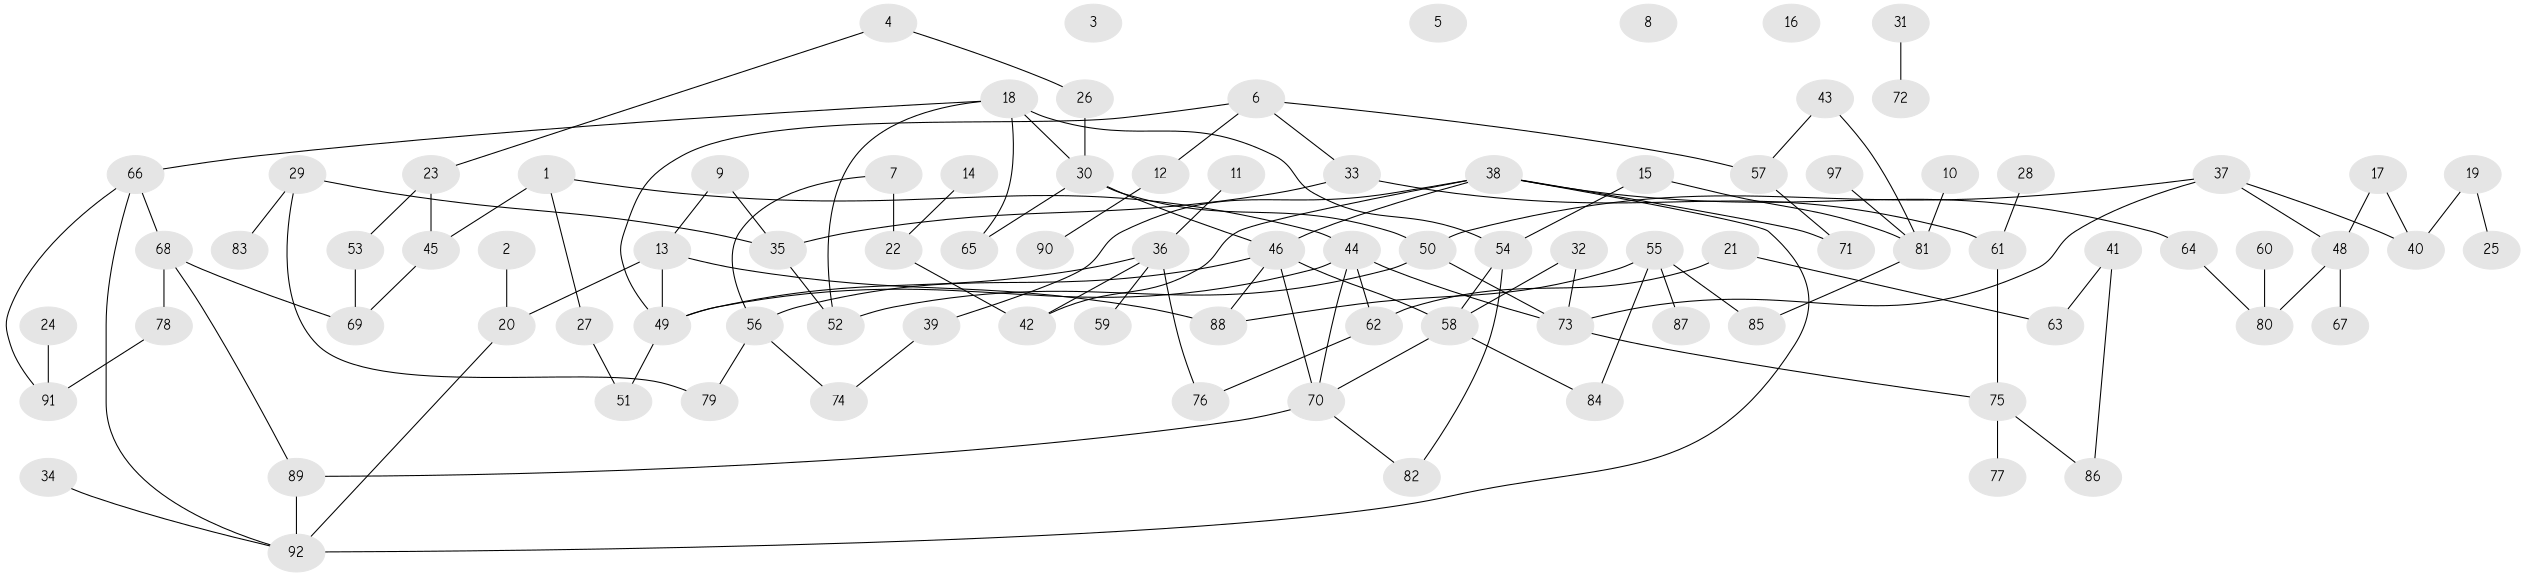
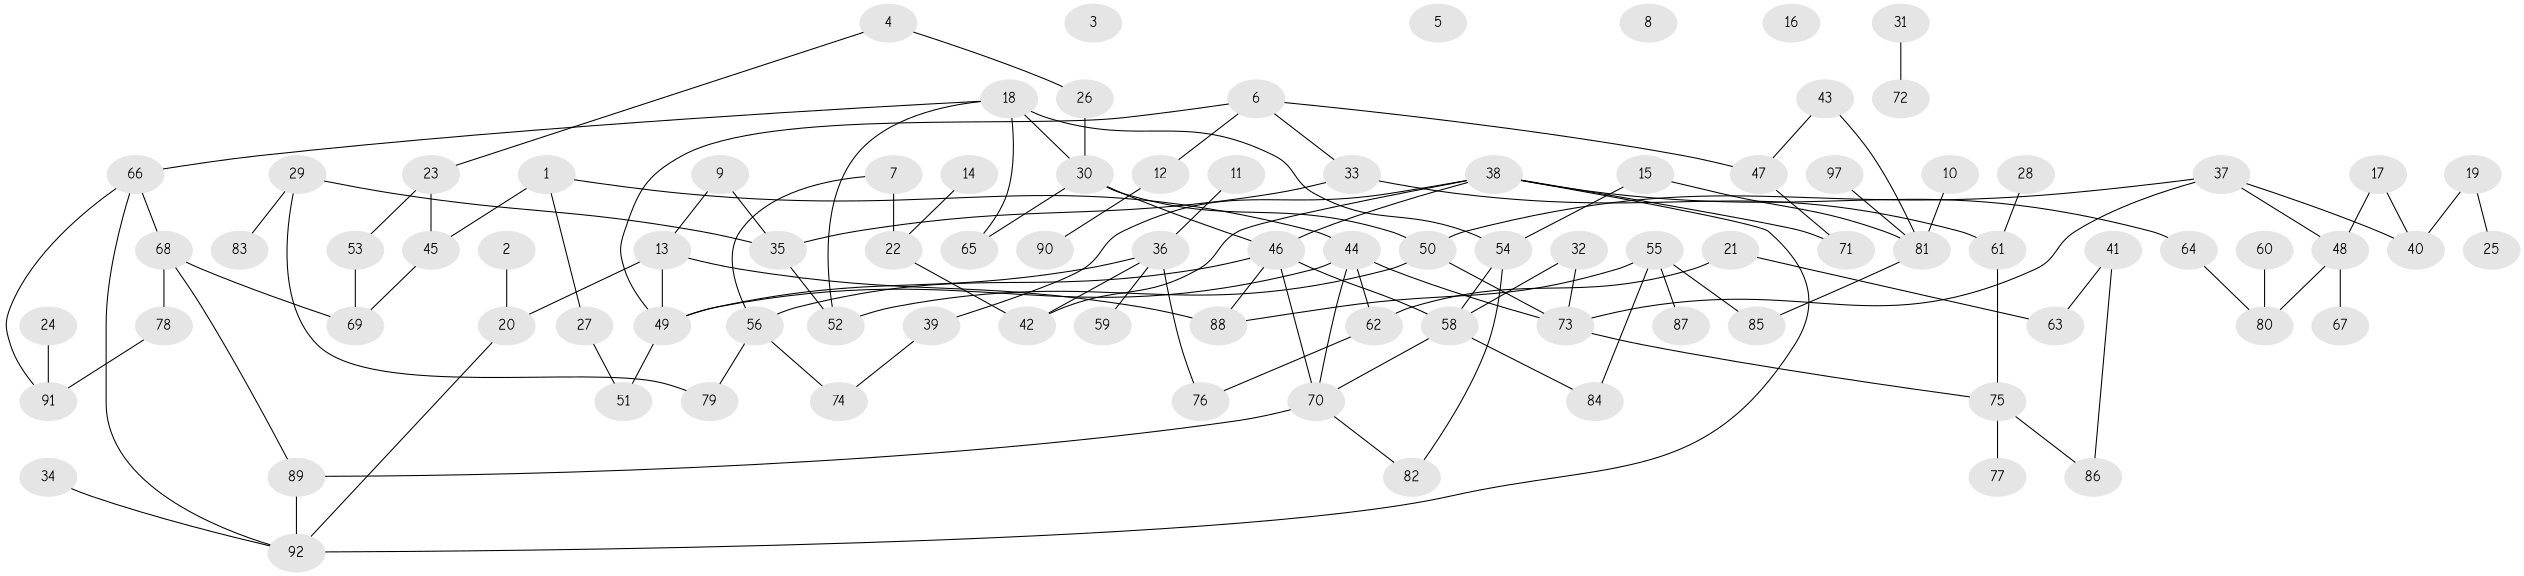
node "57": label "57" -> "47"
